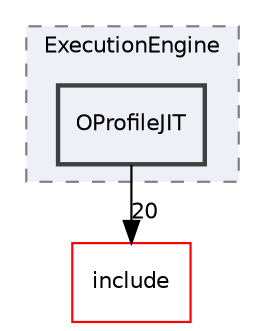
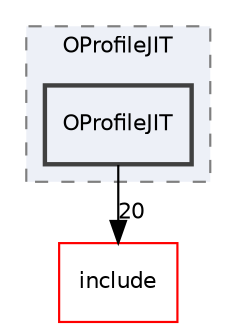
cluster "ExecutionEngine": label "ExecutionEngine" -> "OProfileJIT"
